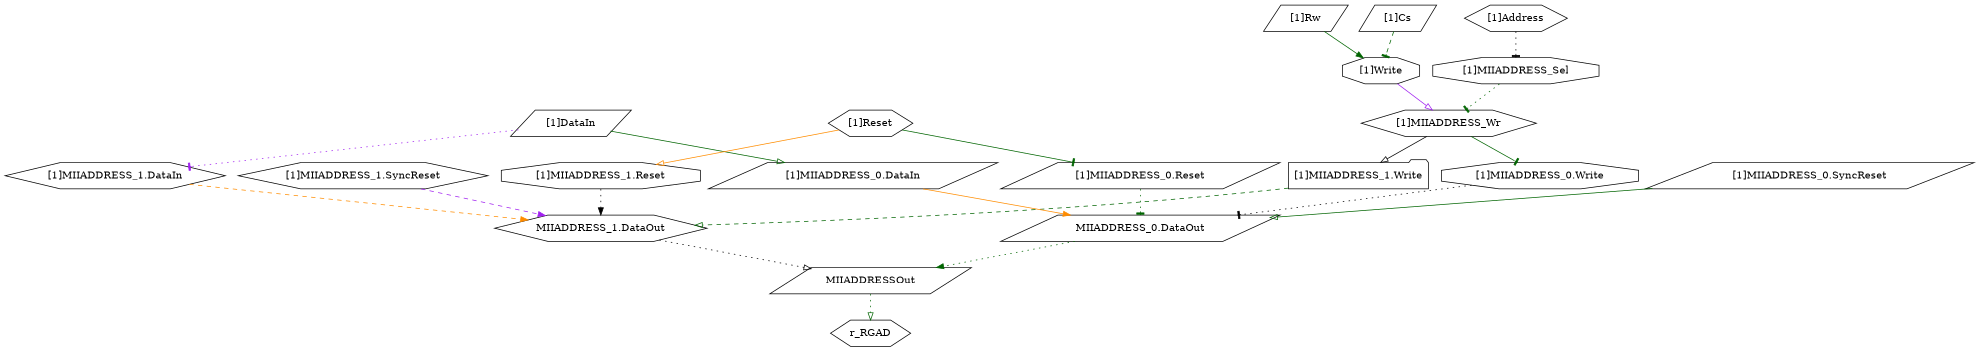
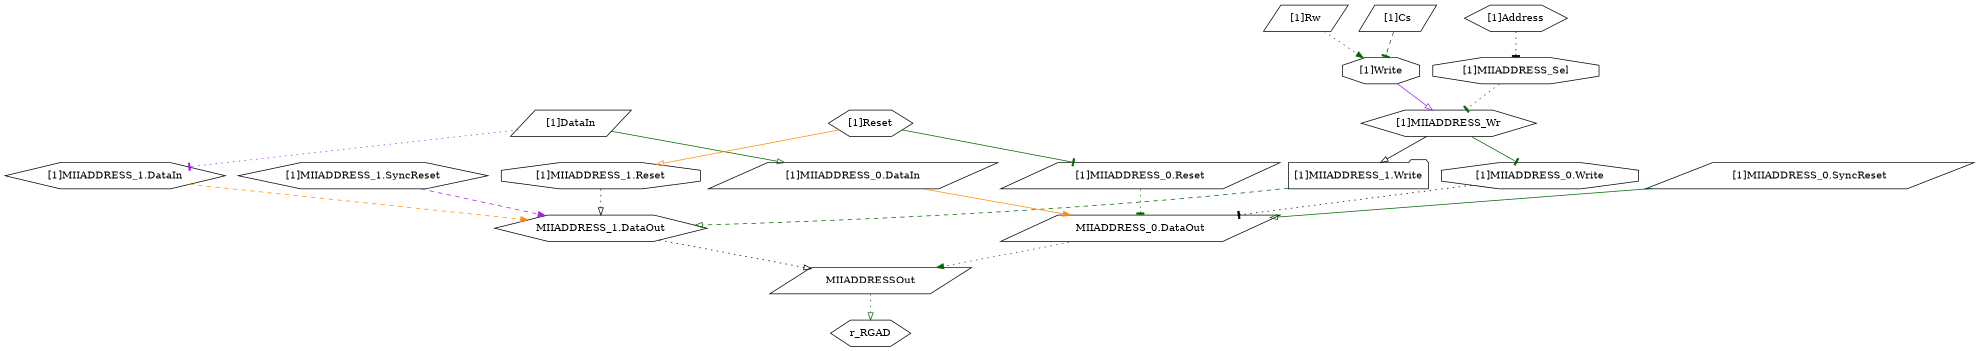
edge "[1]Rw" -> "[1]Write": style solid -> dotted
edge "[1]MIIADDRESS_1.Reset" -> "MIIADDRESS_1.DataOut": arrowhead normal -> onormal
